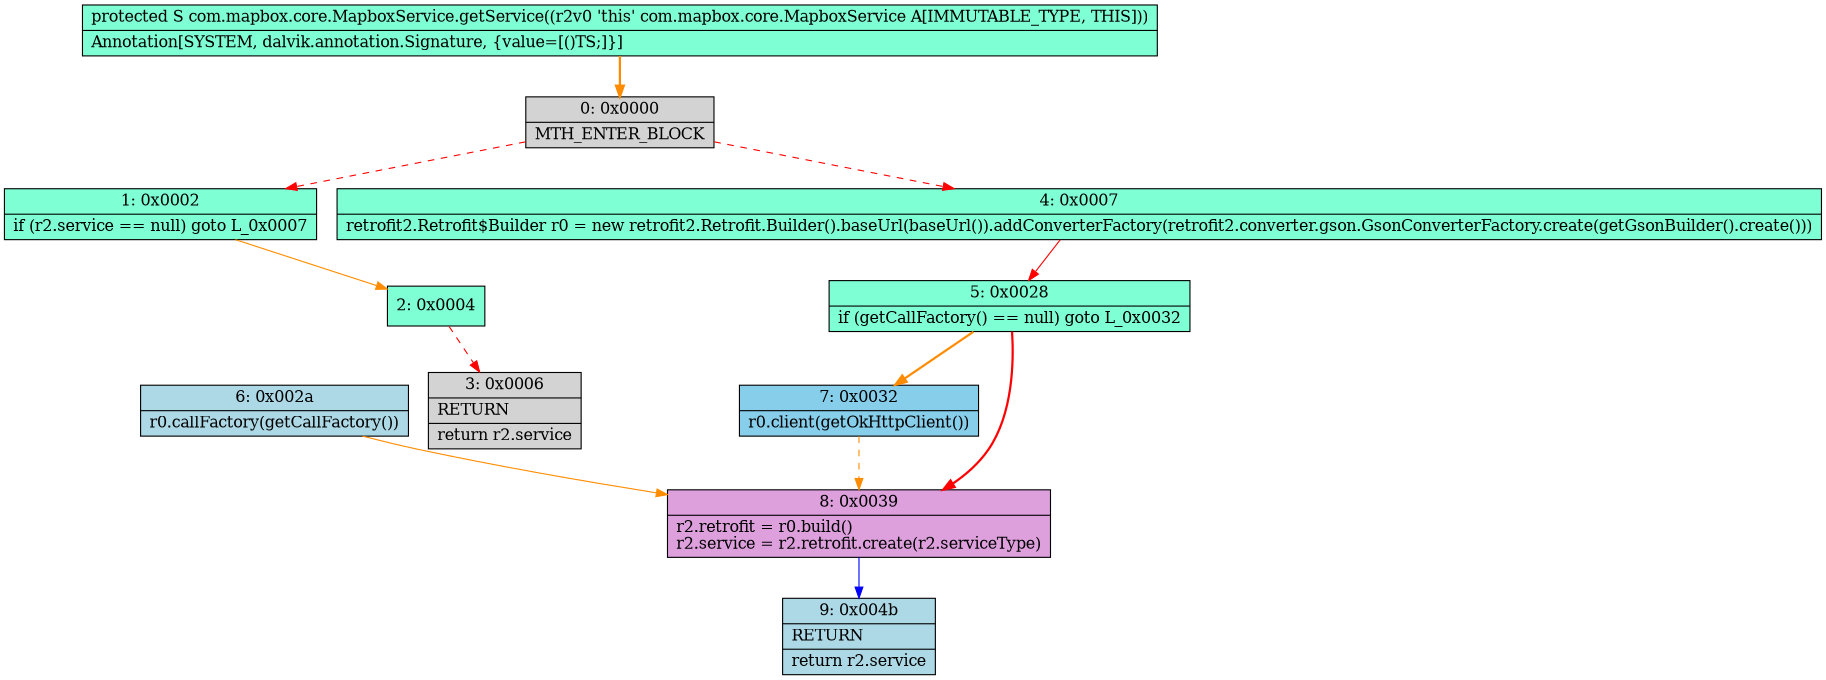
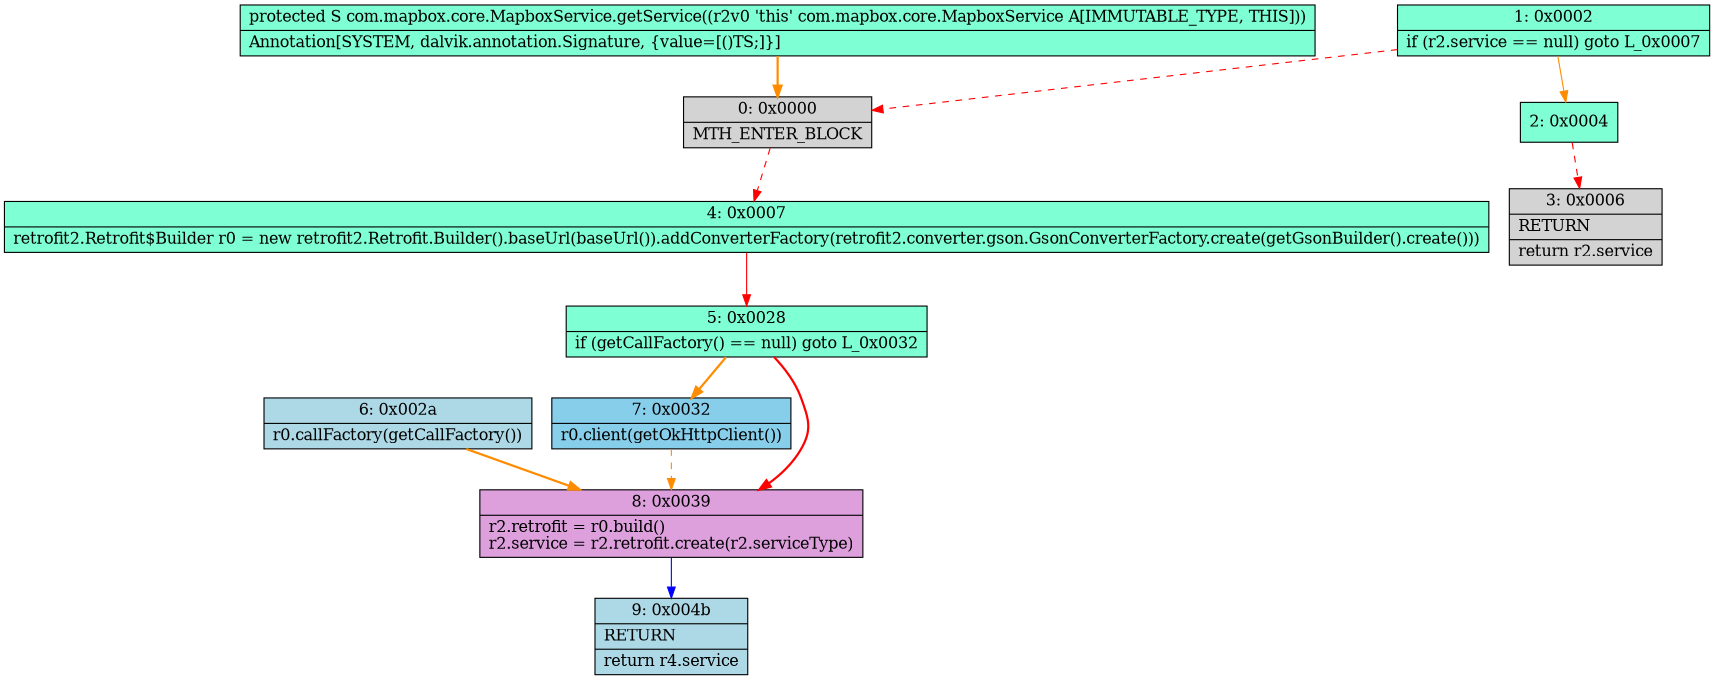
edge "0: 0x0000" -> "1: 0x0002": reversed
edge "6: 0x002a" -> "8: 0x0039": style solid -> bold
node "9: 0x004b": text "return r2.service" -> "return r4.service"
